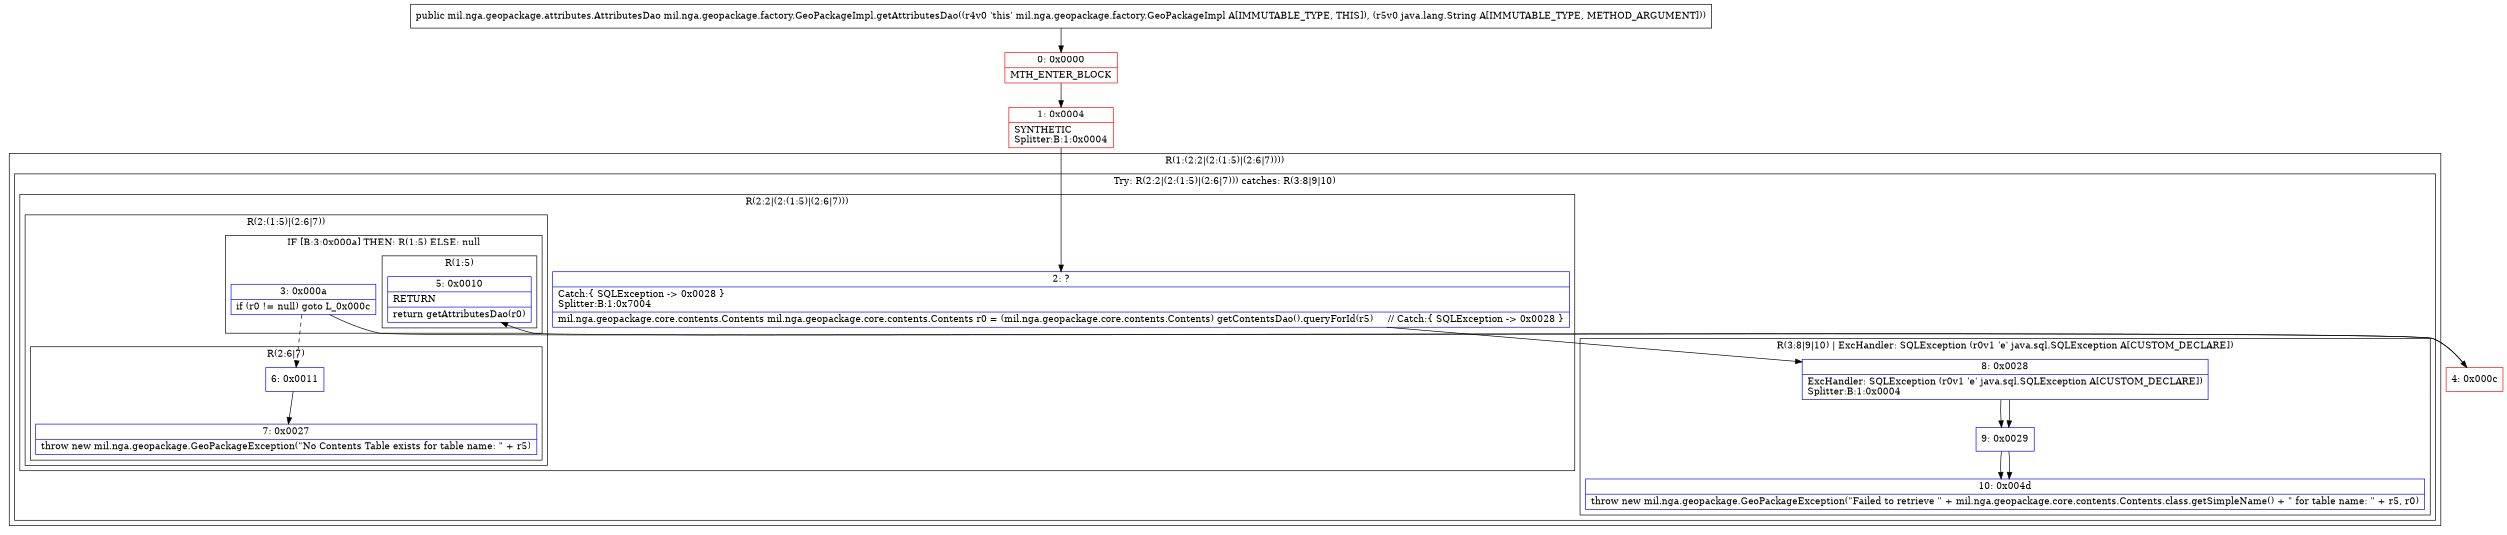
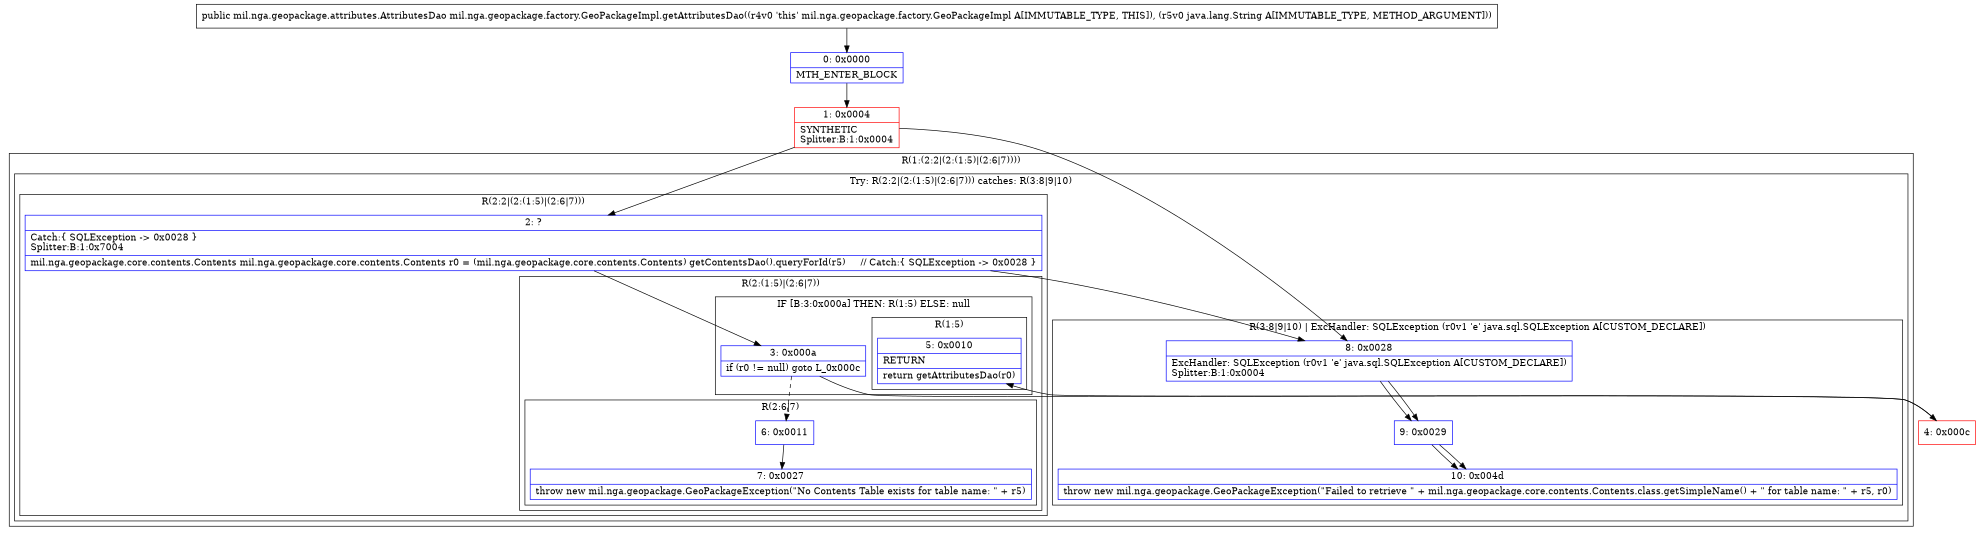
node "0: 0x0000": color red -> blue
edge "1: 0x0004" -> "8: 0x0028": added
edge "2: ?" -> "3: 0x000a": added
